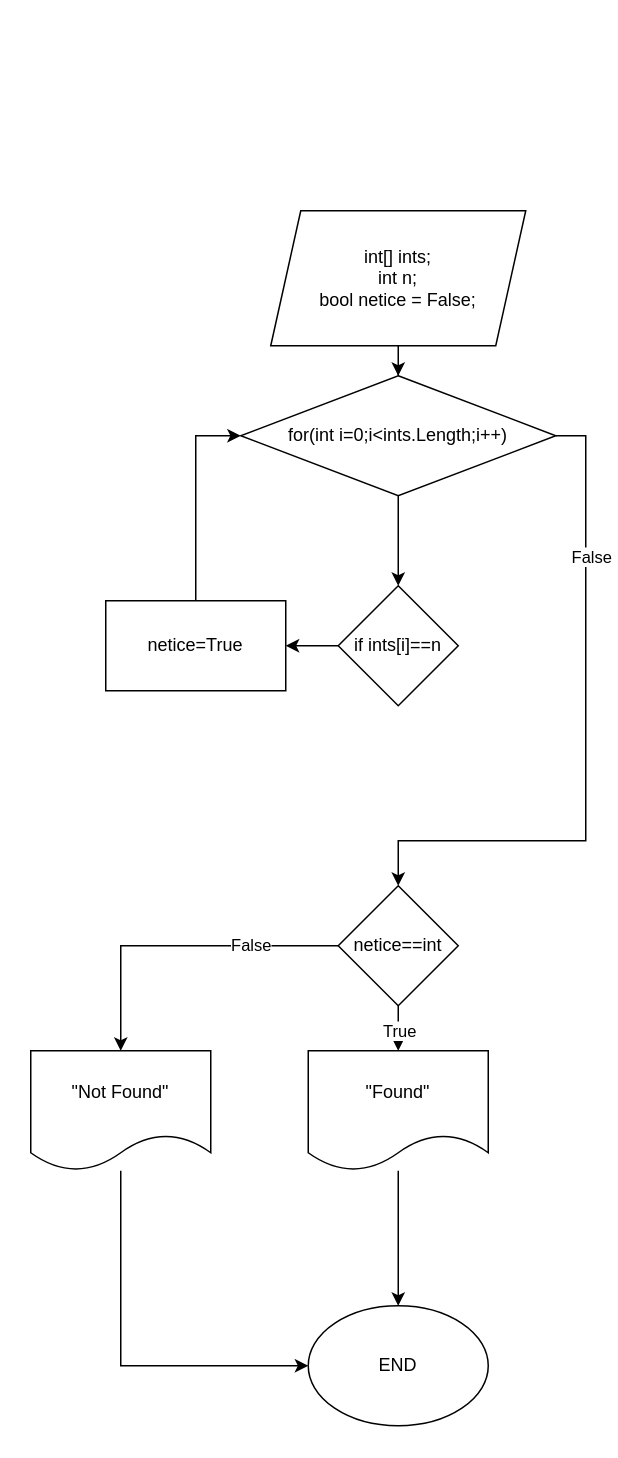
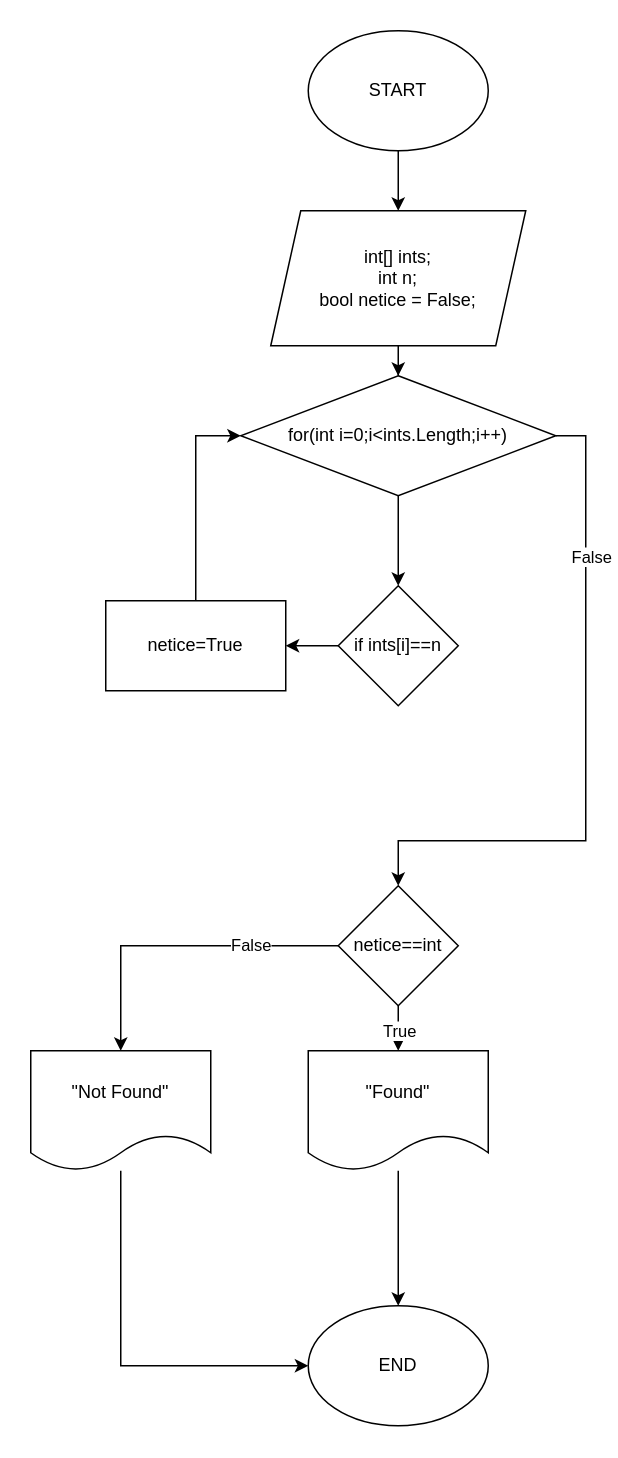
node "START": added
edge "START" -> "int[] ints; int n; bool netice = False;": added
